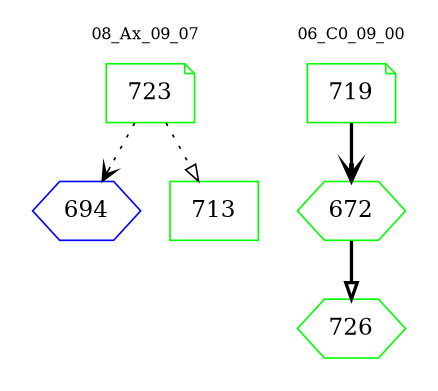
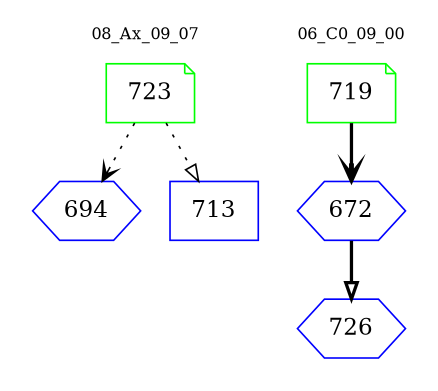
node "713": color green -> blue
node "672": color green -> blue
node "726": color green -> blue
